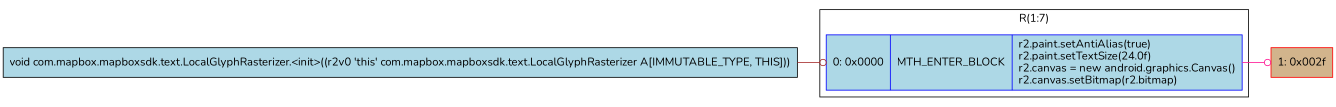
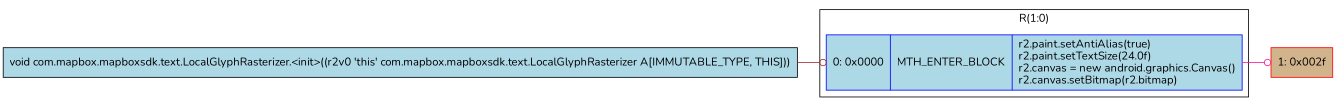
cluster "R(1:7)": label "R(1:7)" -> "R(1:0)"
